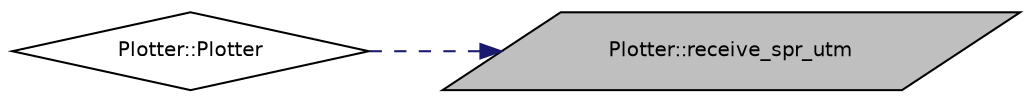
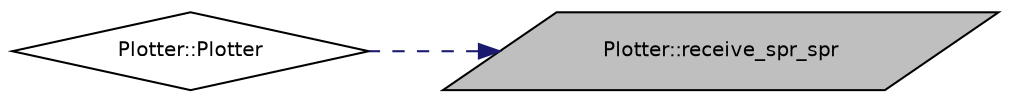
node "Plotter::receive_spr_utm": label "Plotter::receive_spr_utm" -> "Plotter::receive_spr_spr"
